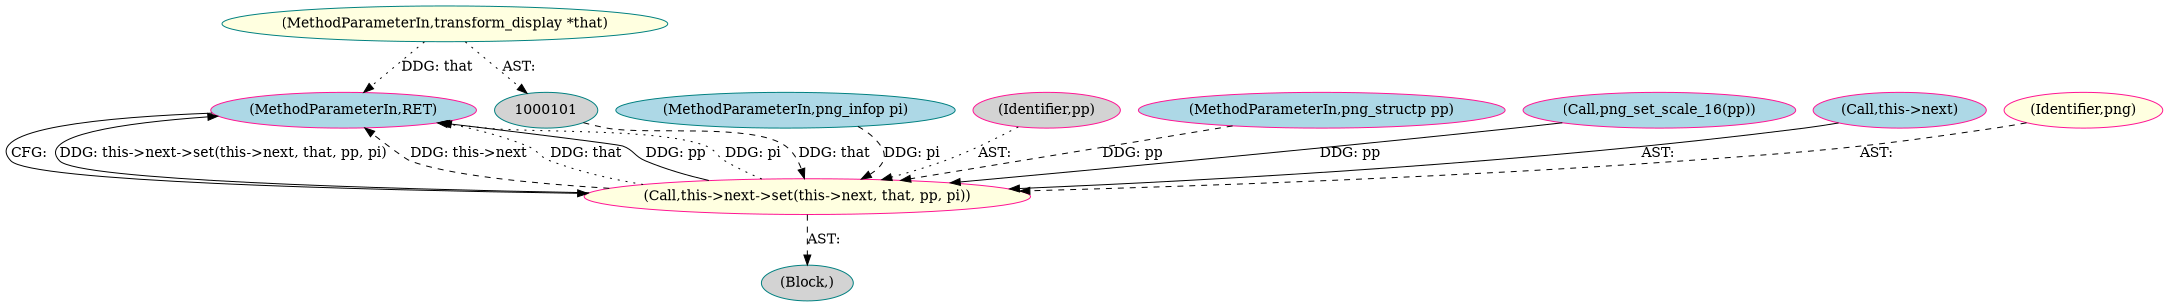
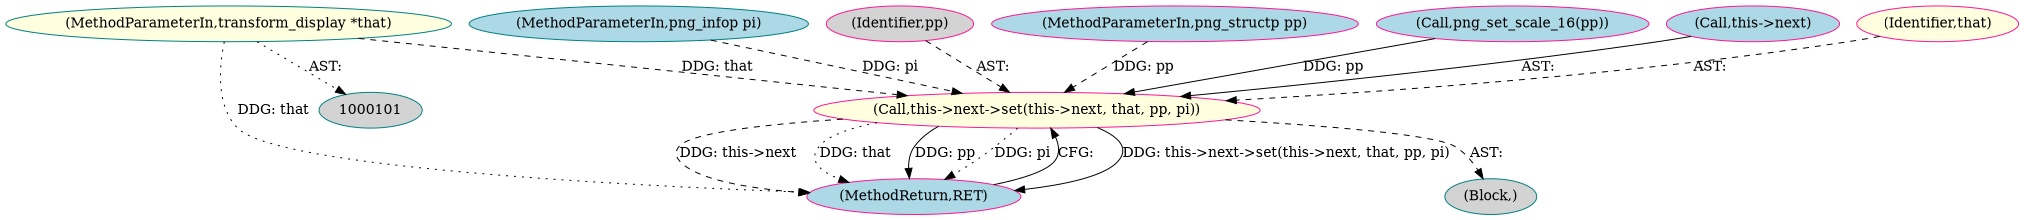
node "(MethodParameterIn,RET)": label "(MethodParameterIn,RET)" -> "(MethodReturn,RET)"
node "(Identifier,png)": label "(Identifier,png)" -> "(Identifier,that)"
edge "1000101" -> "(Call,this->next->set(this->next, that, pp, pi))": now "(MethodParameterIn,transform_display *that)" -> "(Call,this->next->set(this->next, that, pp, pi))"
edge "(Identifier,pp)" -> "(Call,this->next->set(this->next, that, pp, pi))": style dotted -> dashed
